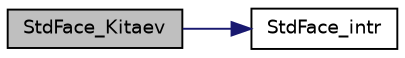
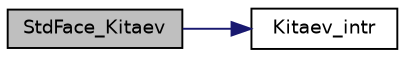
node "StdFace_intr": label "StdFace_intr" -> "Kitaev_intr"
